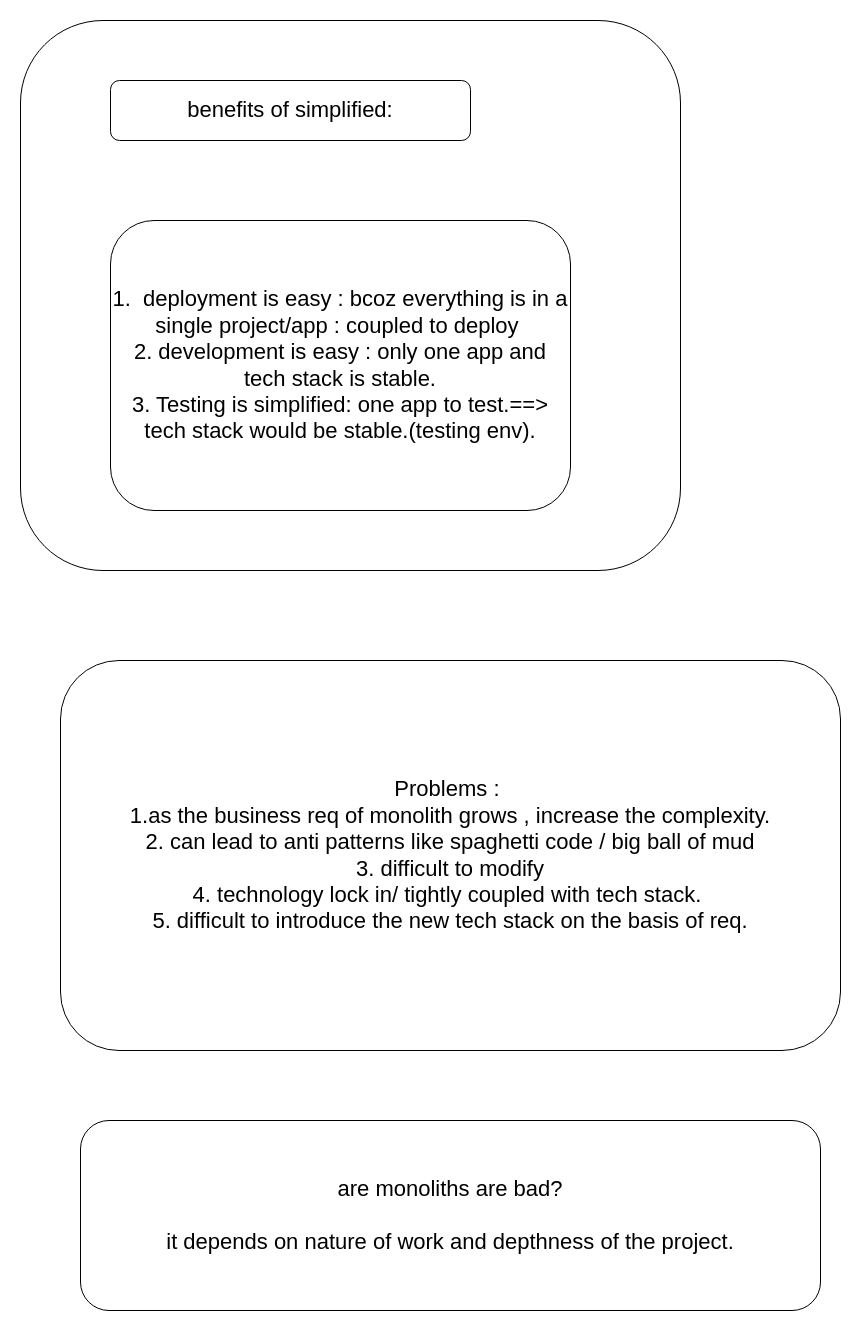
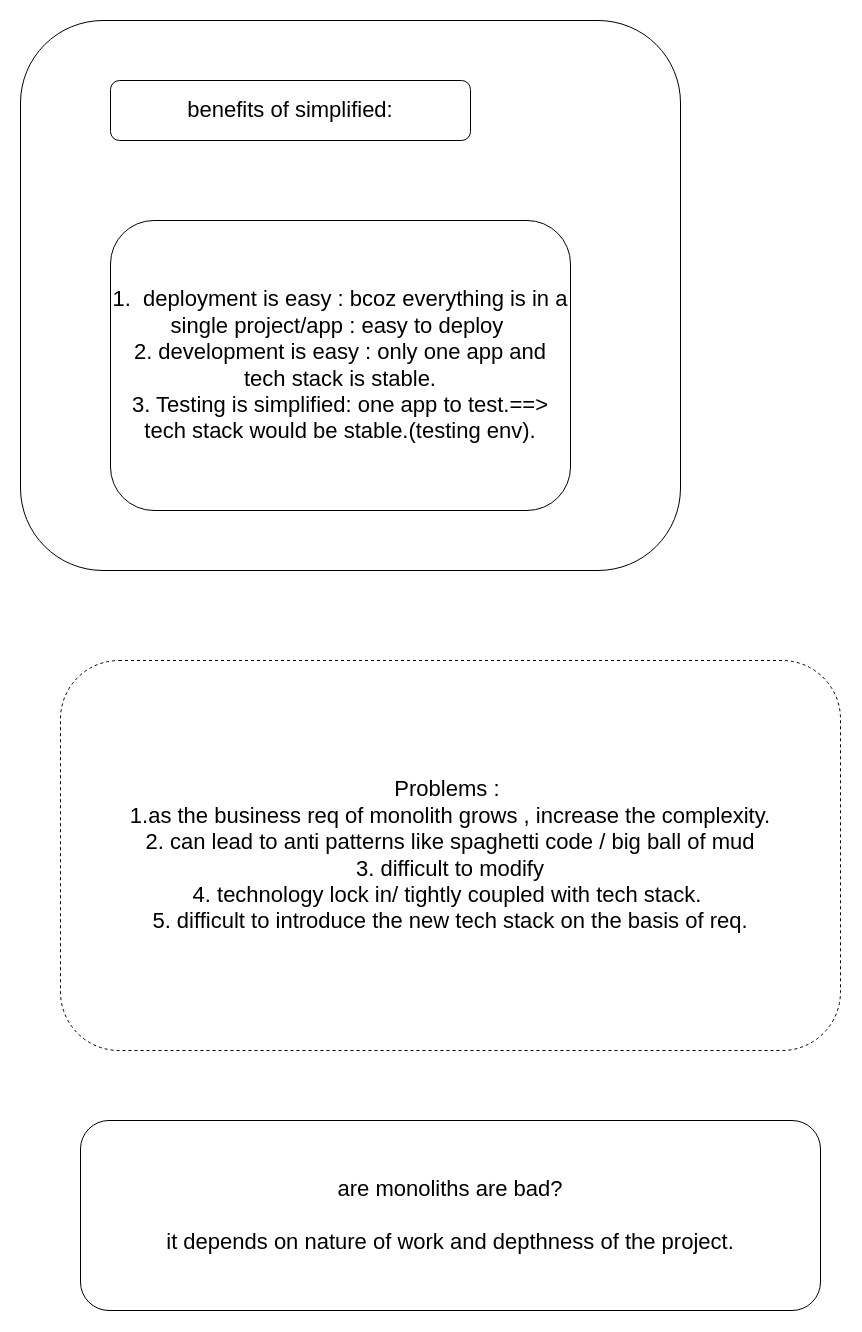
node "1. deployment is easy : bcoz everything is in a single project/app : coupled to deploy 2. development is easy : only one app and tech stack is stable. 3. Testing is simplified: one app to test.==> tech stack would be stable.(testing env).": label "1. deployment is easy : bcoz everything is in a single project/app : coupled to deploy 2. development is easy : only one app and tech stack is stable. 3. Testing is simplified: one app to test.==> tech stack would be stable.(testing env)." -> "1. deployment is easy : bcoz everything is in a single project/app : easy to deploy 2. development is easy : only one app and tech stack is stable. 3. Testing is simplified: one app to test.==> tech stack would be stable.(testing env)."
node "Problems : 1.as the business req of monolith grows , increase the complexity.2. can lead to anti patterns like spaghetti code / big ball of mud3. difficult to modify4. technology lock in/ tightly coupled with tech stack. 5. difficult to introduce the new tech stack on the basis of req.": style solid -> dashed
